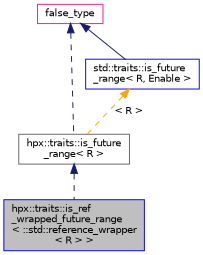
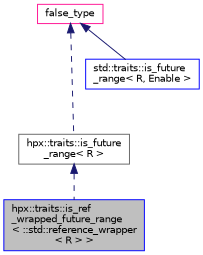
edge "hpx::traits::is_future _range< R >" -> "std::traits::is_future _range< R, Enable >": removed, label "< R >"
